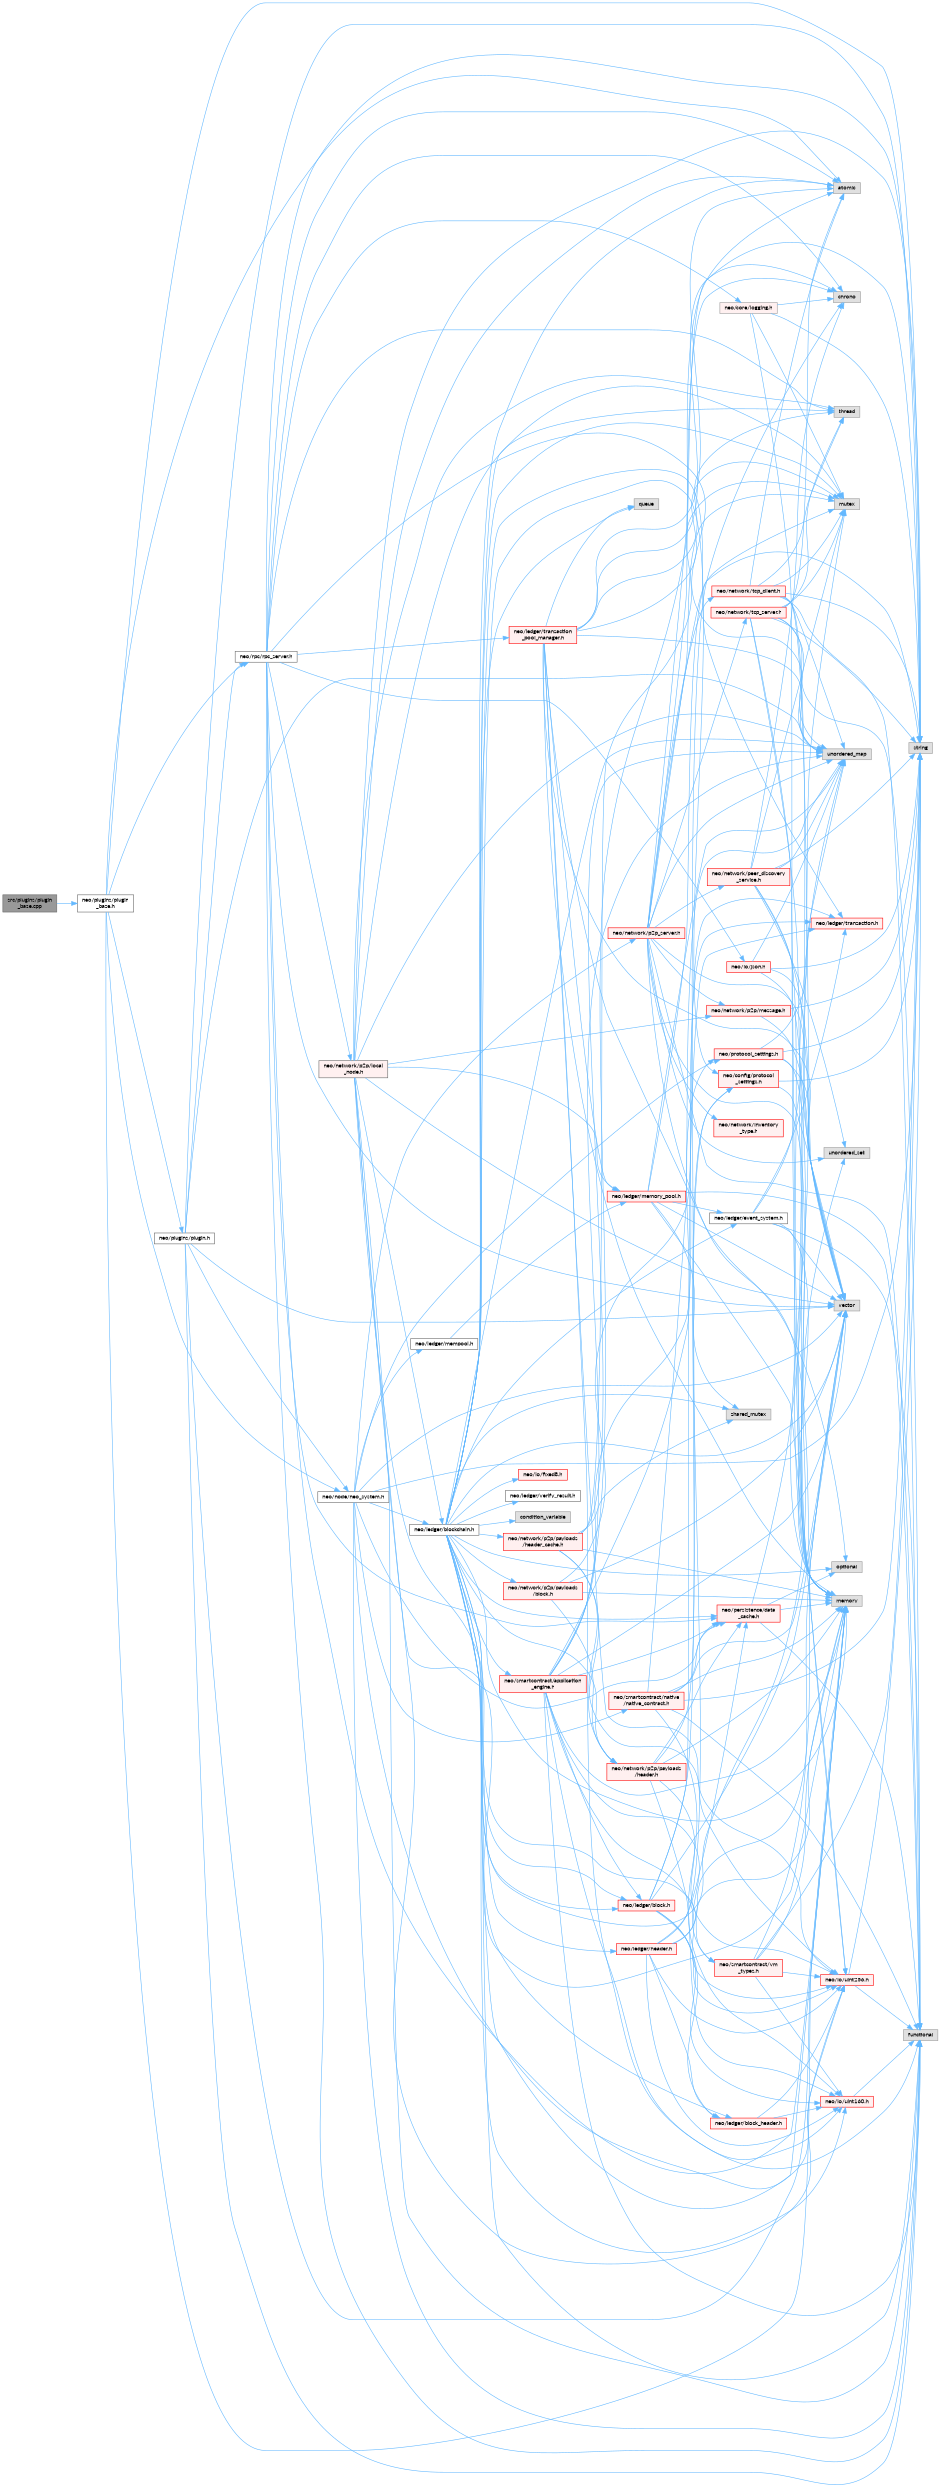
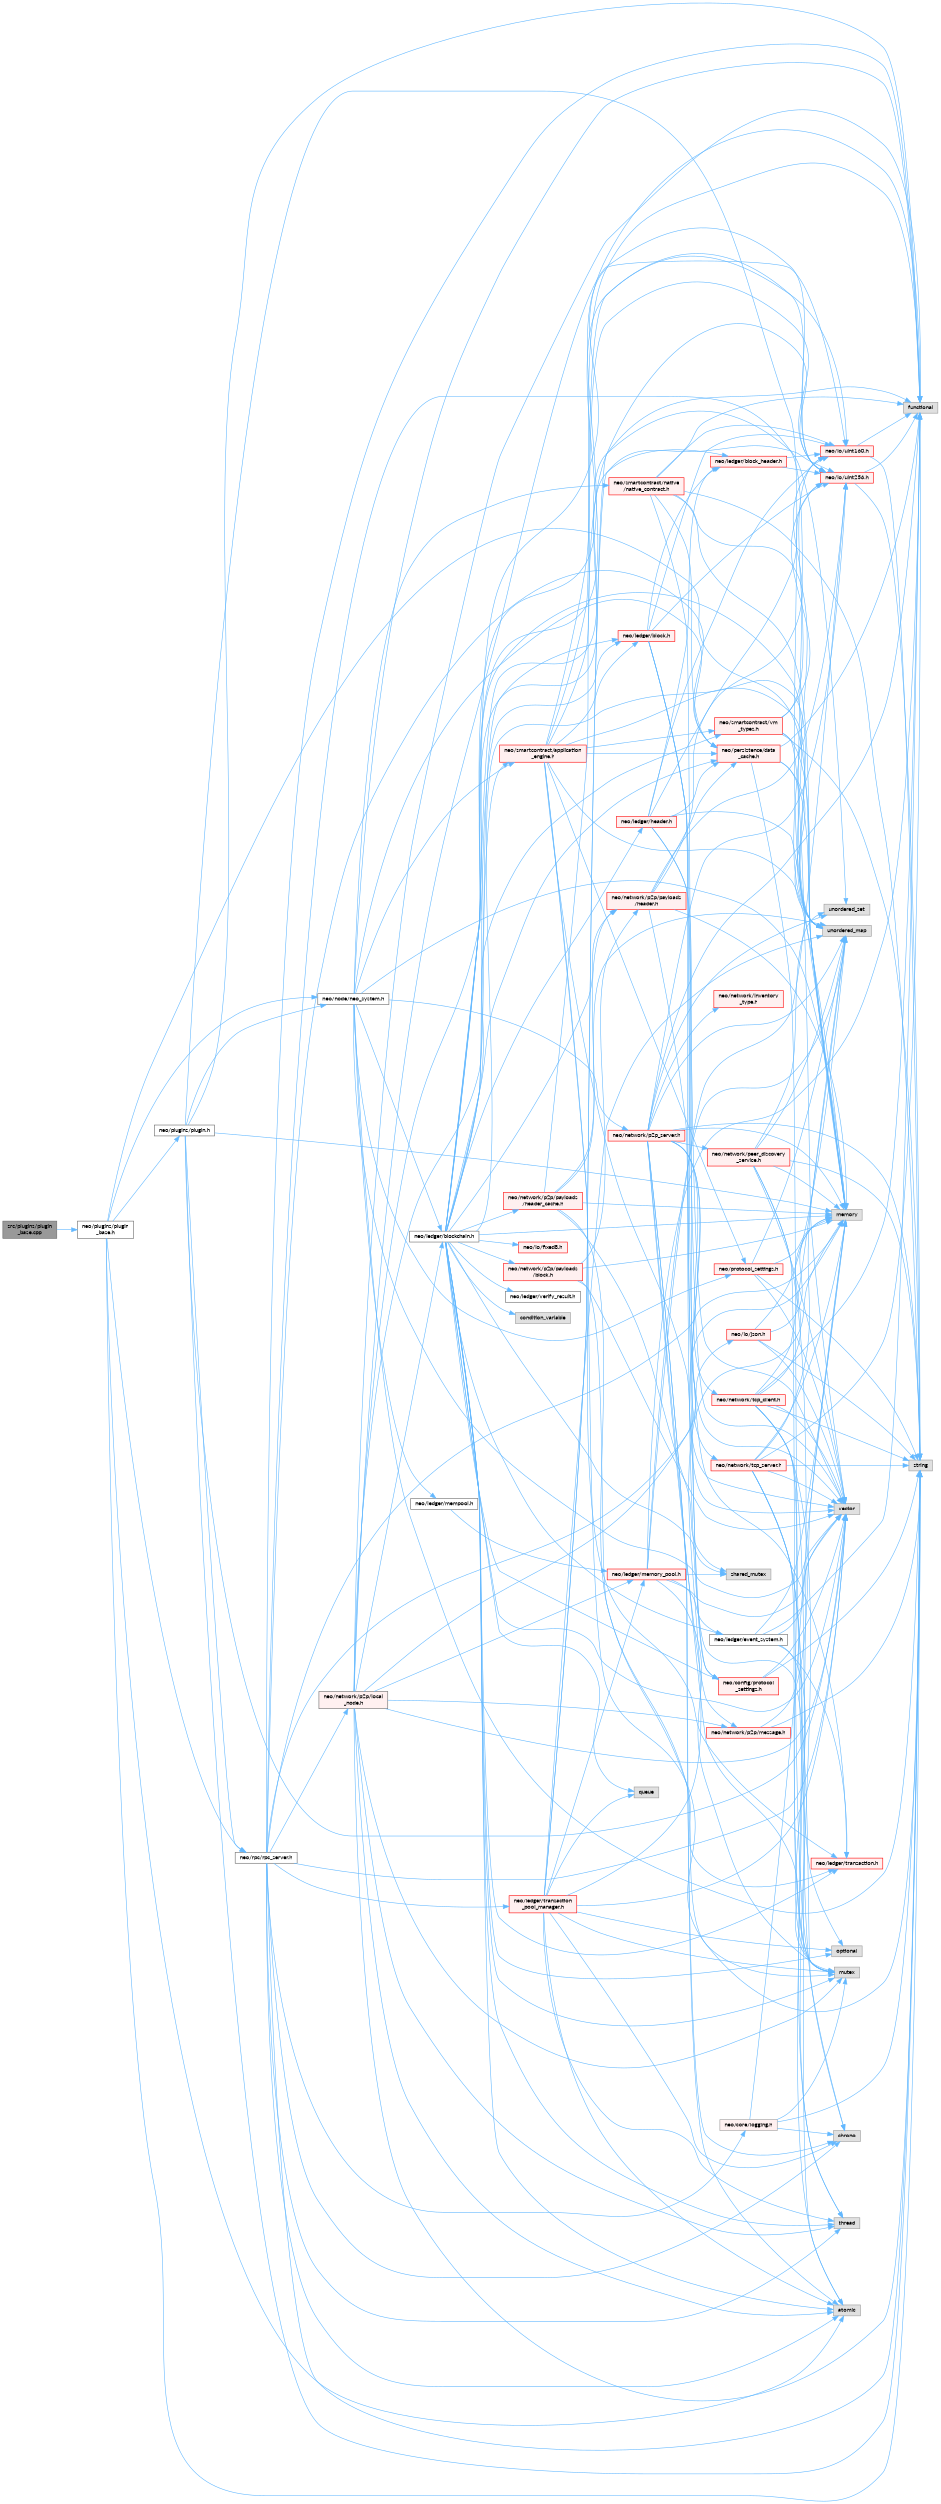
edge "neo/node/neo_system.h" -> "neo/smartcontract/application _engine.h": added
edge "neo/io/uint160.h" -> "string": added
